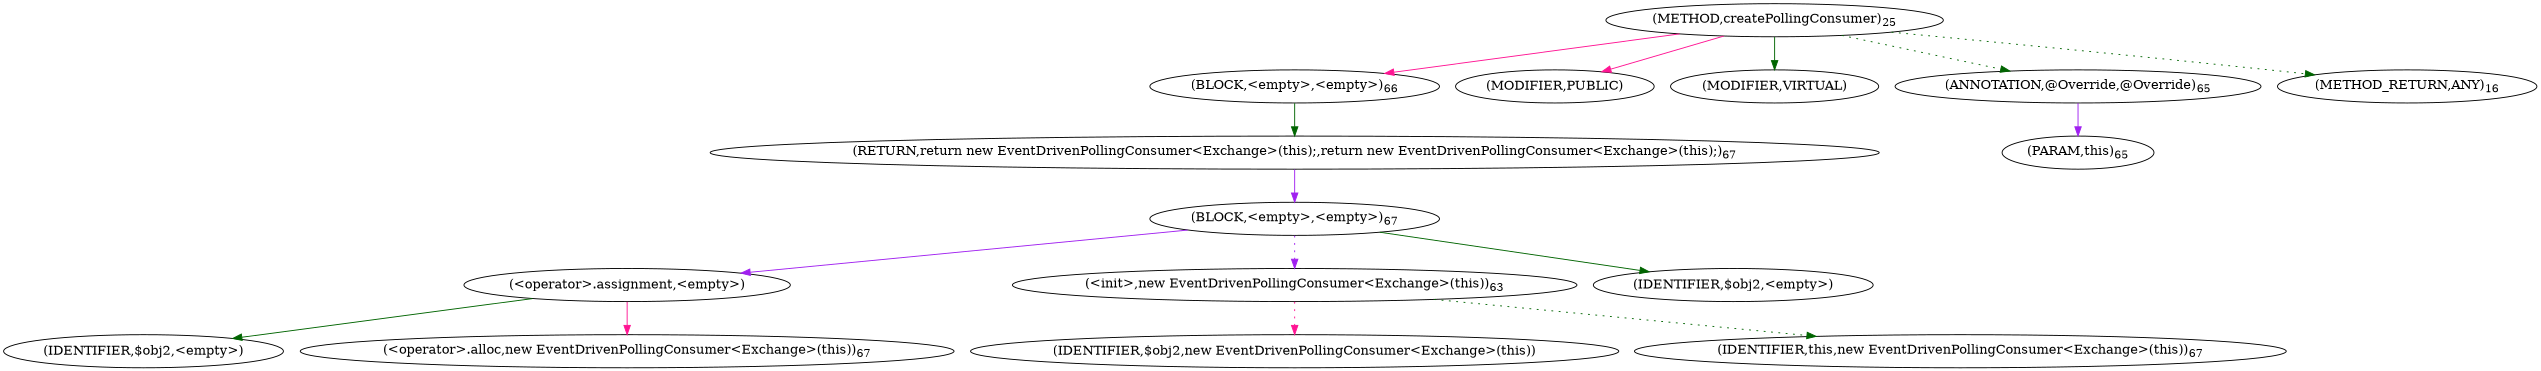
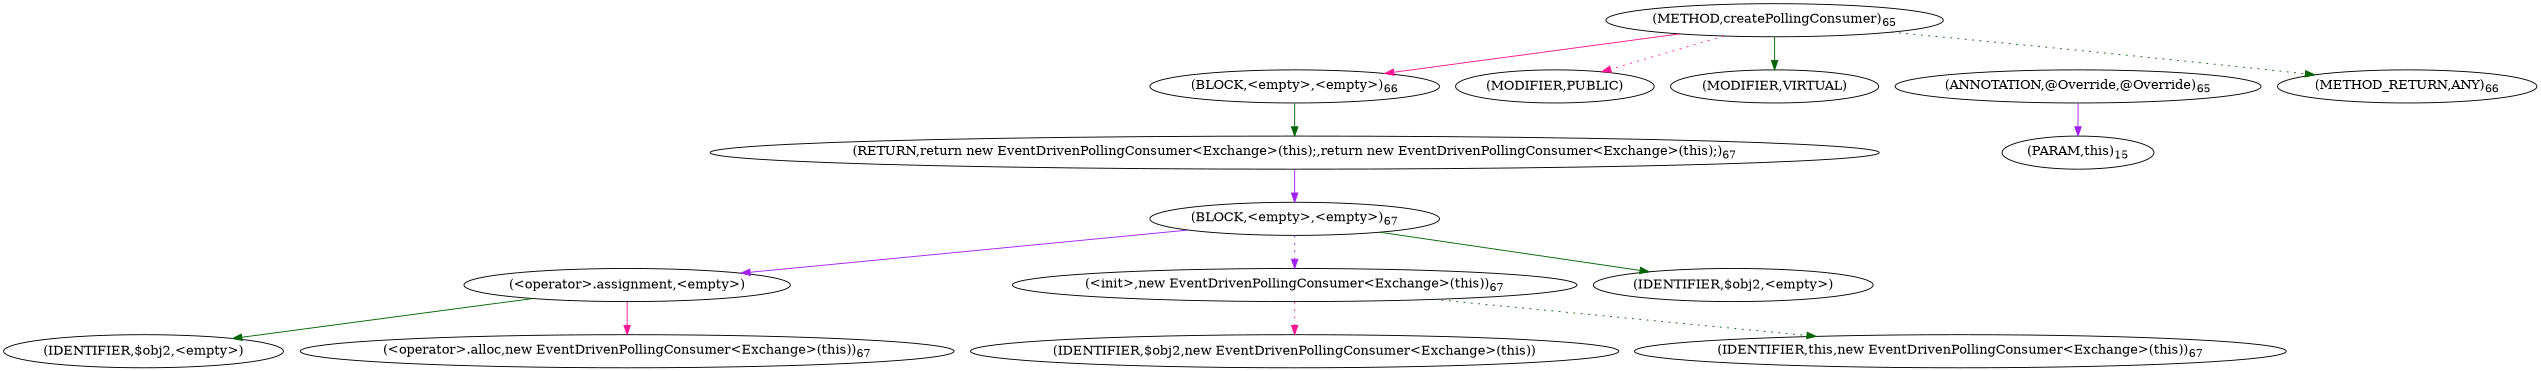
node "(METHOD,createPollingConsumer)": text "25" -> "65"
edge "(METHOD,createPollingConsumer)" -> "(ANNOTATION,@Override,@Override)": removed
edge "(METHOD,createPollingConsumer)" -> "(MODIFIER,PUBLIC)": style solid -> dotted
node "(METHOD_RETURN,ANY)": text "16" -> "66"
node "(PARAM,this)": text "65" -> "15"
node "(<init>,new EventDrivenPollingConsumer<Exchange>(this))": text "63" -> "67"
